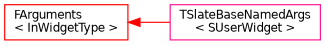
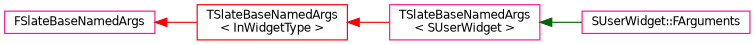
node "FArguments < InWidgetType >": label "FArguments < InWidgetType >" -> "TSlateBaseNamedArgs < InWidgetType >"
node "FSlateBaseNamedArgs": added
node "SUserWidget::FArguments": added
